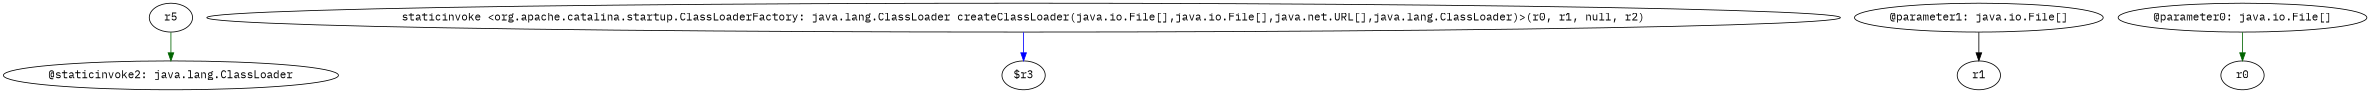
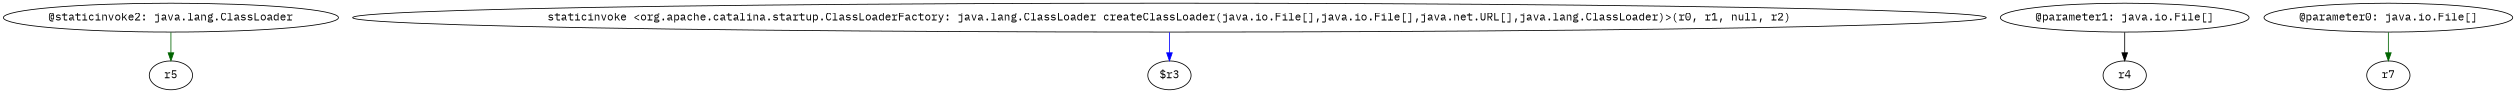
edge "r5" -> "@staticinvoke2: java.lang.ClassLoader": reversed
node "r1": label "r1" -> "r4"
node "r0": label "r0" -> "r7"
